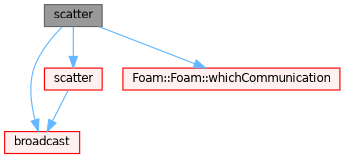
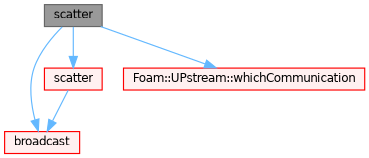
node "Foam::Foam::whichCommunication": label "Foam::Foam::whichCommunication" -> "Foam::UPstream::whichCommunication"
